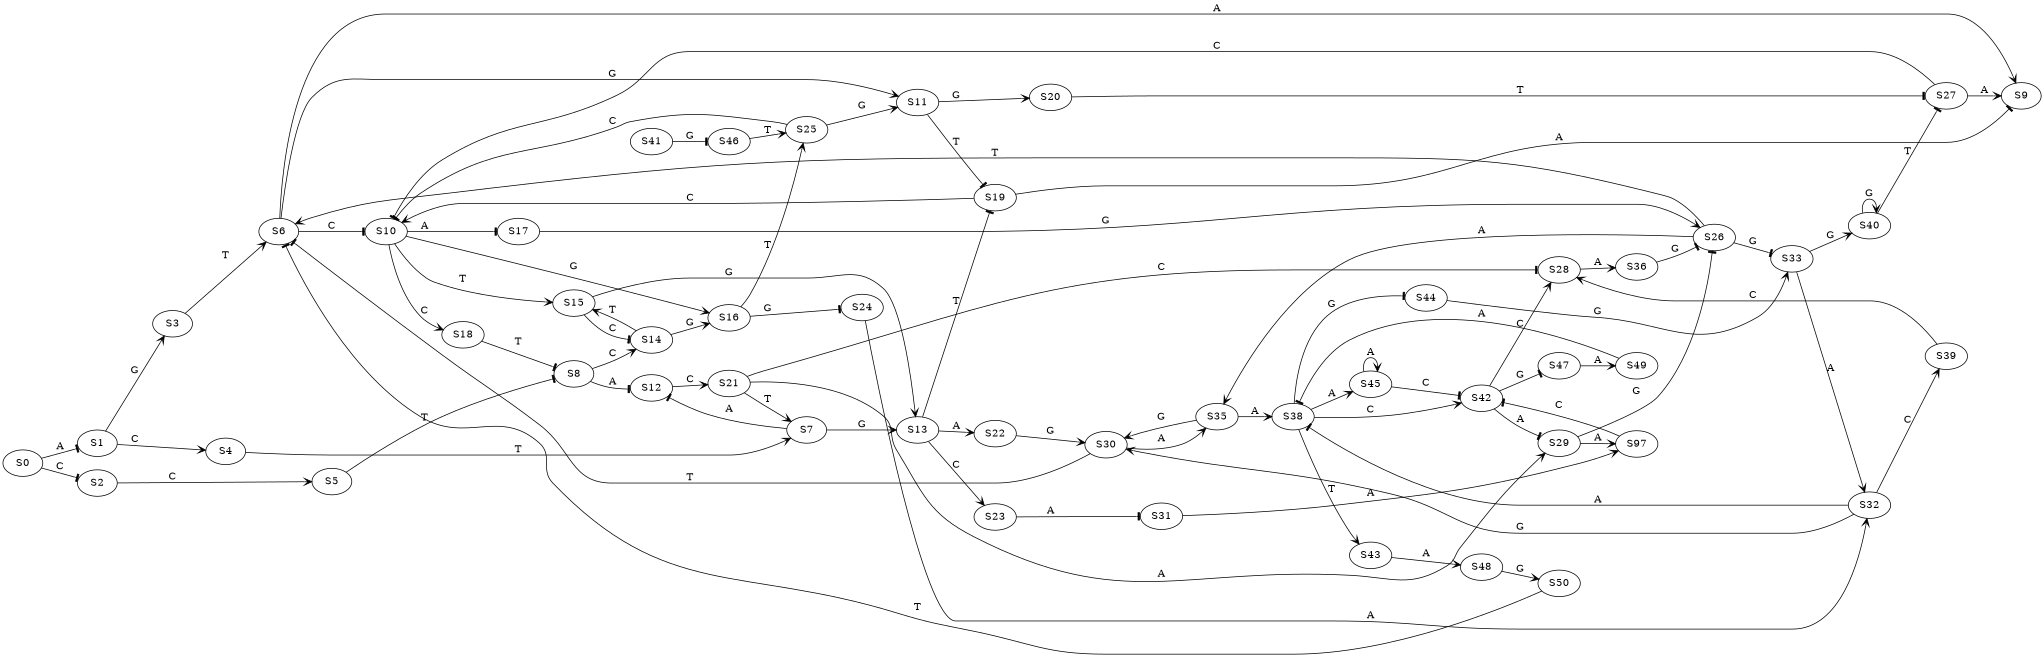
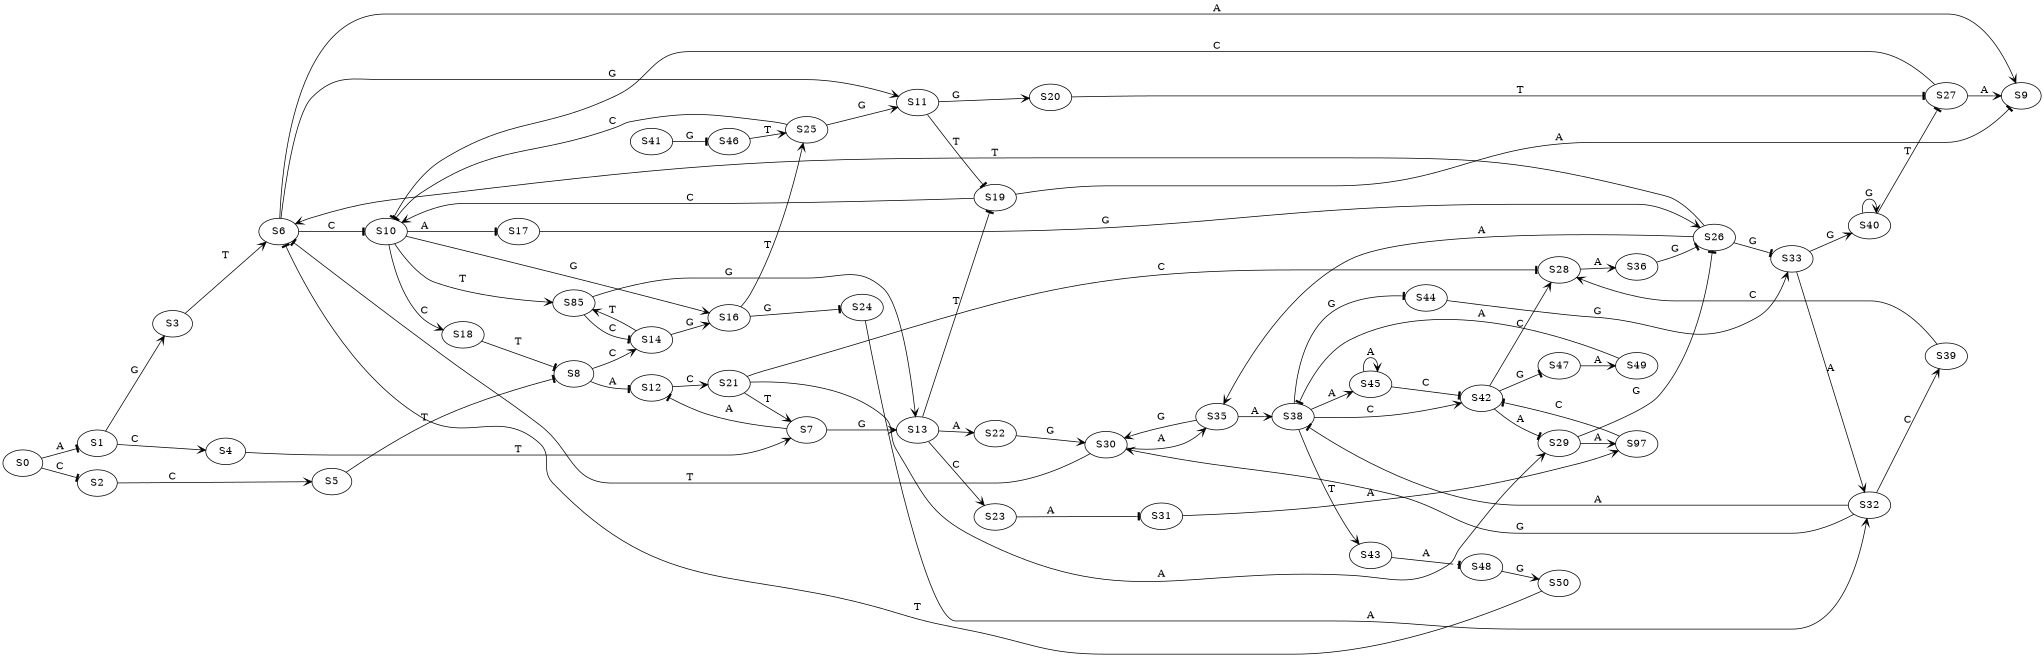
node "S15": label "S15" -> "S85"
edge "S43" -> "S48": arrowhead vee -> tee
